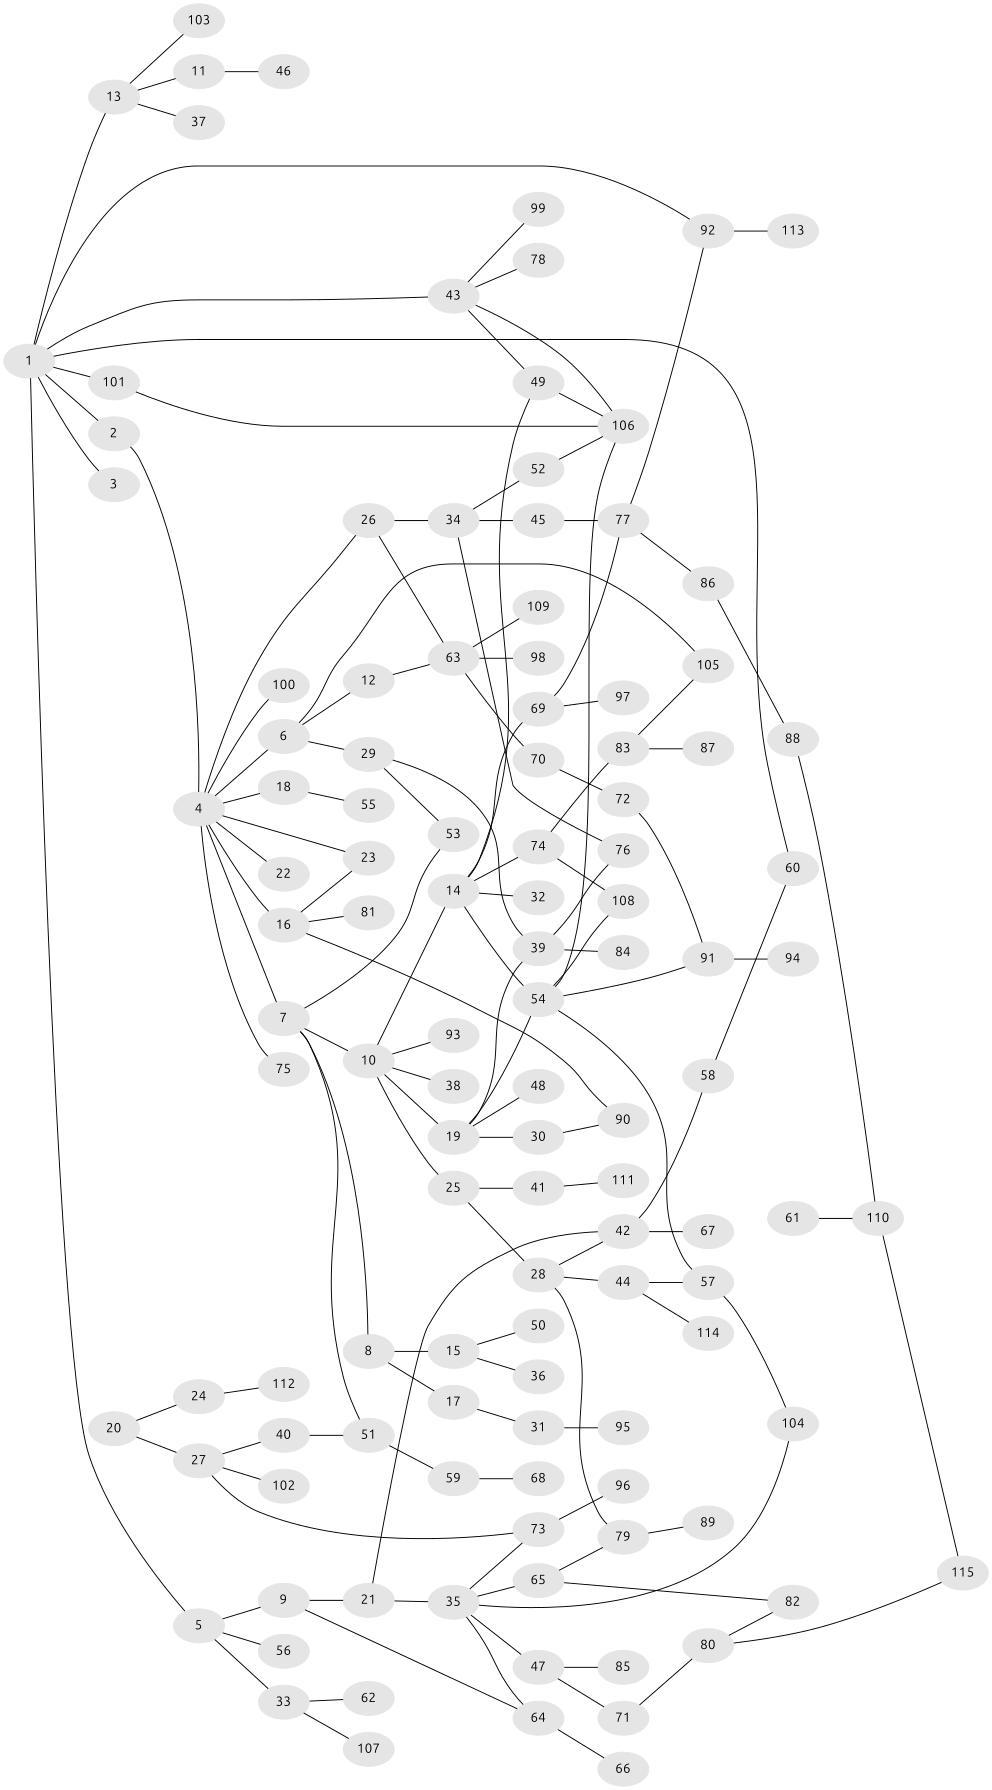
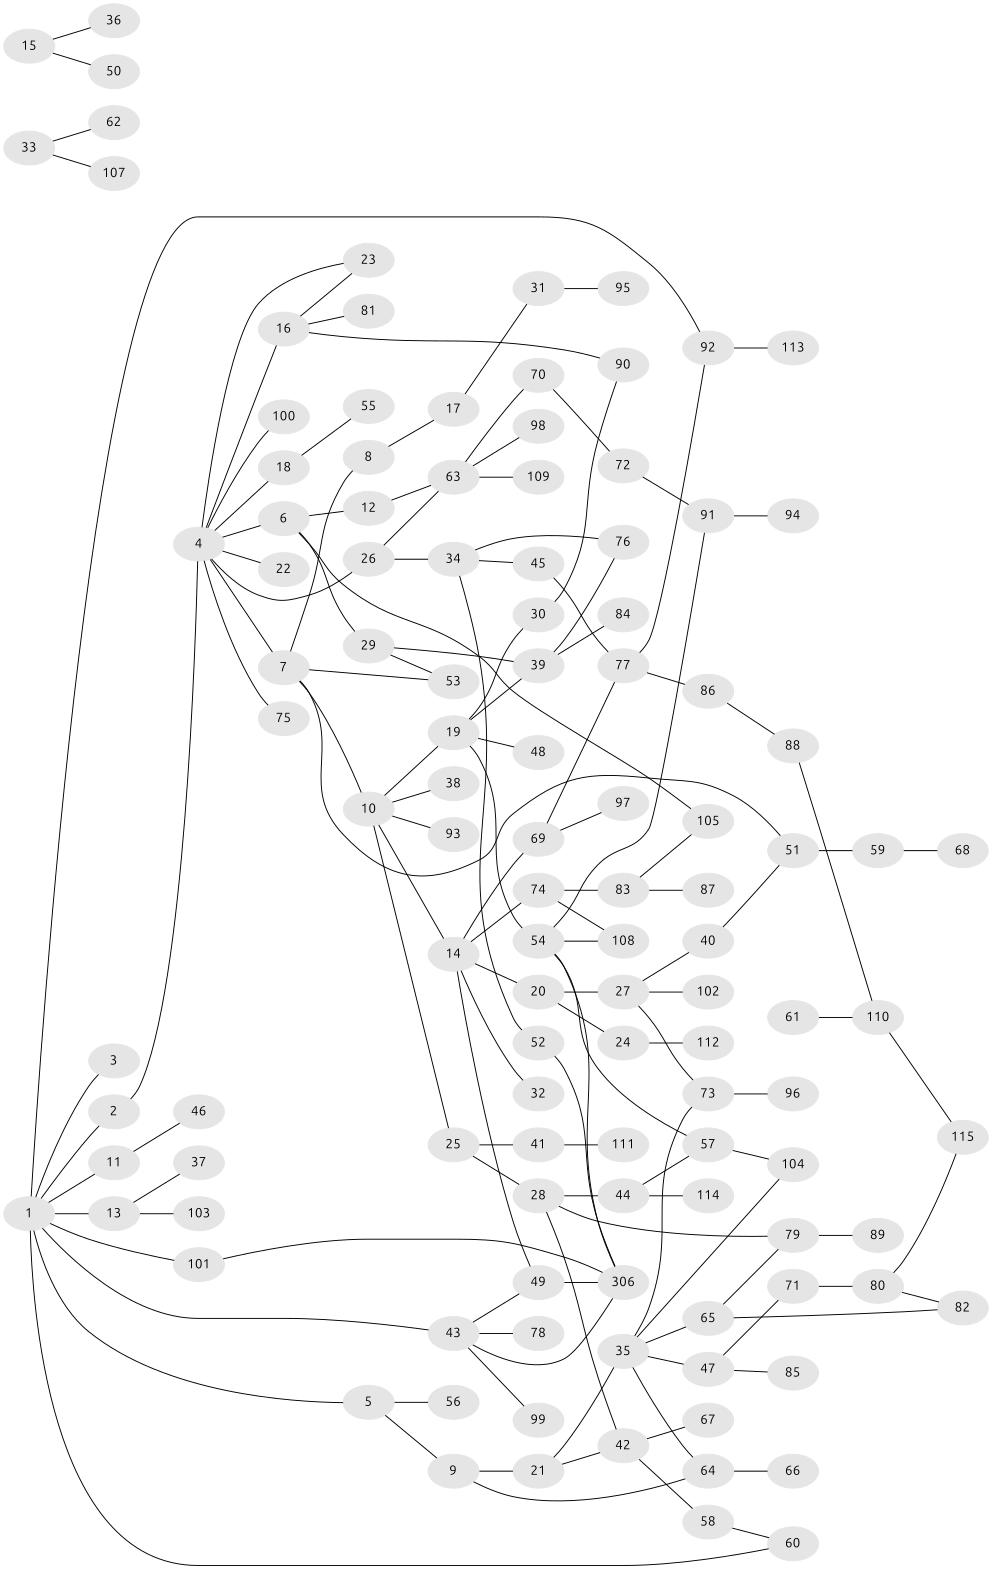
edge "11" -- "13": now "11" -- "1"
node "106": label "106" -> "306"
edge "14" -- "54": now "14" -- "20"
edge "8" -- "15": removed
edge "5" -- "33": removed
